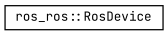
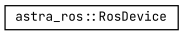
node "ros_ros::RosDevice": label "ros_ros::RosDevice" -> "astra_ros::RosDevice"
